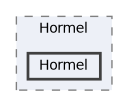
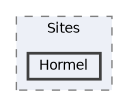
cluster "Hormel": label "Hormel" -> "Sites"
